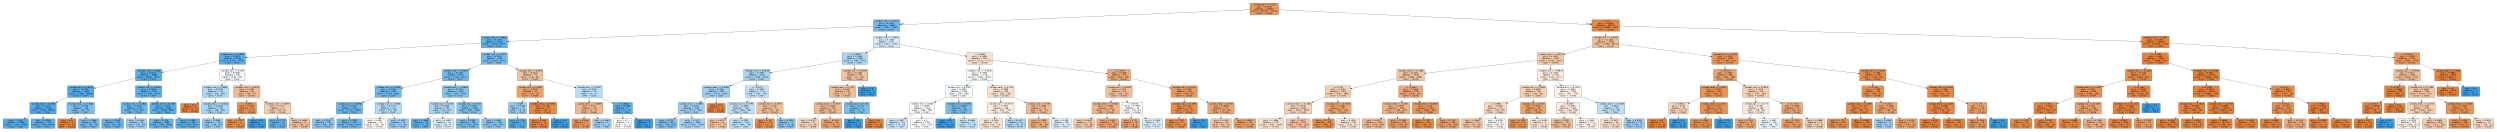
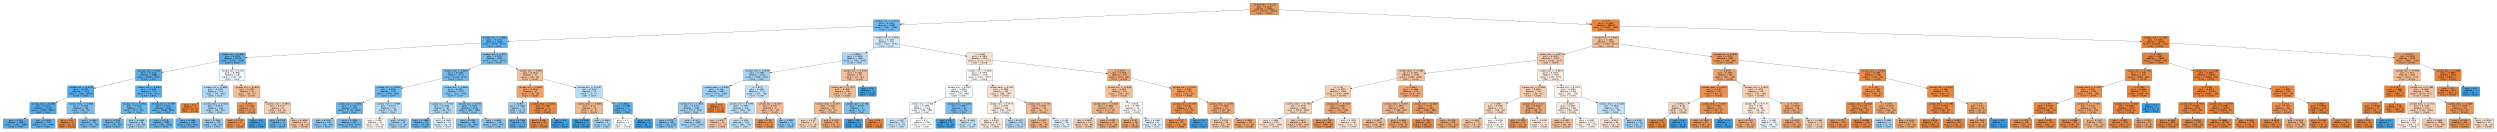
node "gini = 0.2449 samples = 7 value = [6, 1] class = cloudy": fillcolor #e58139d4 -> #399de5ff
